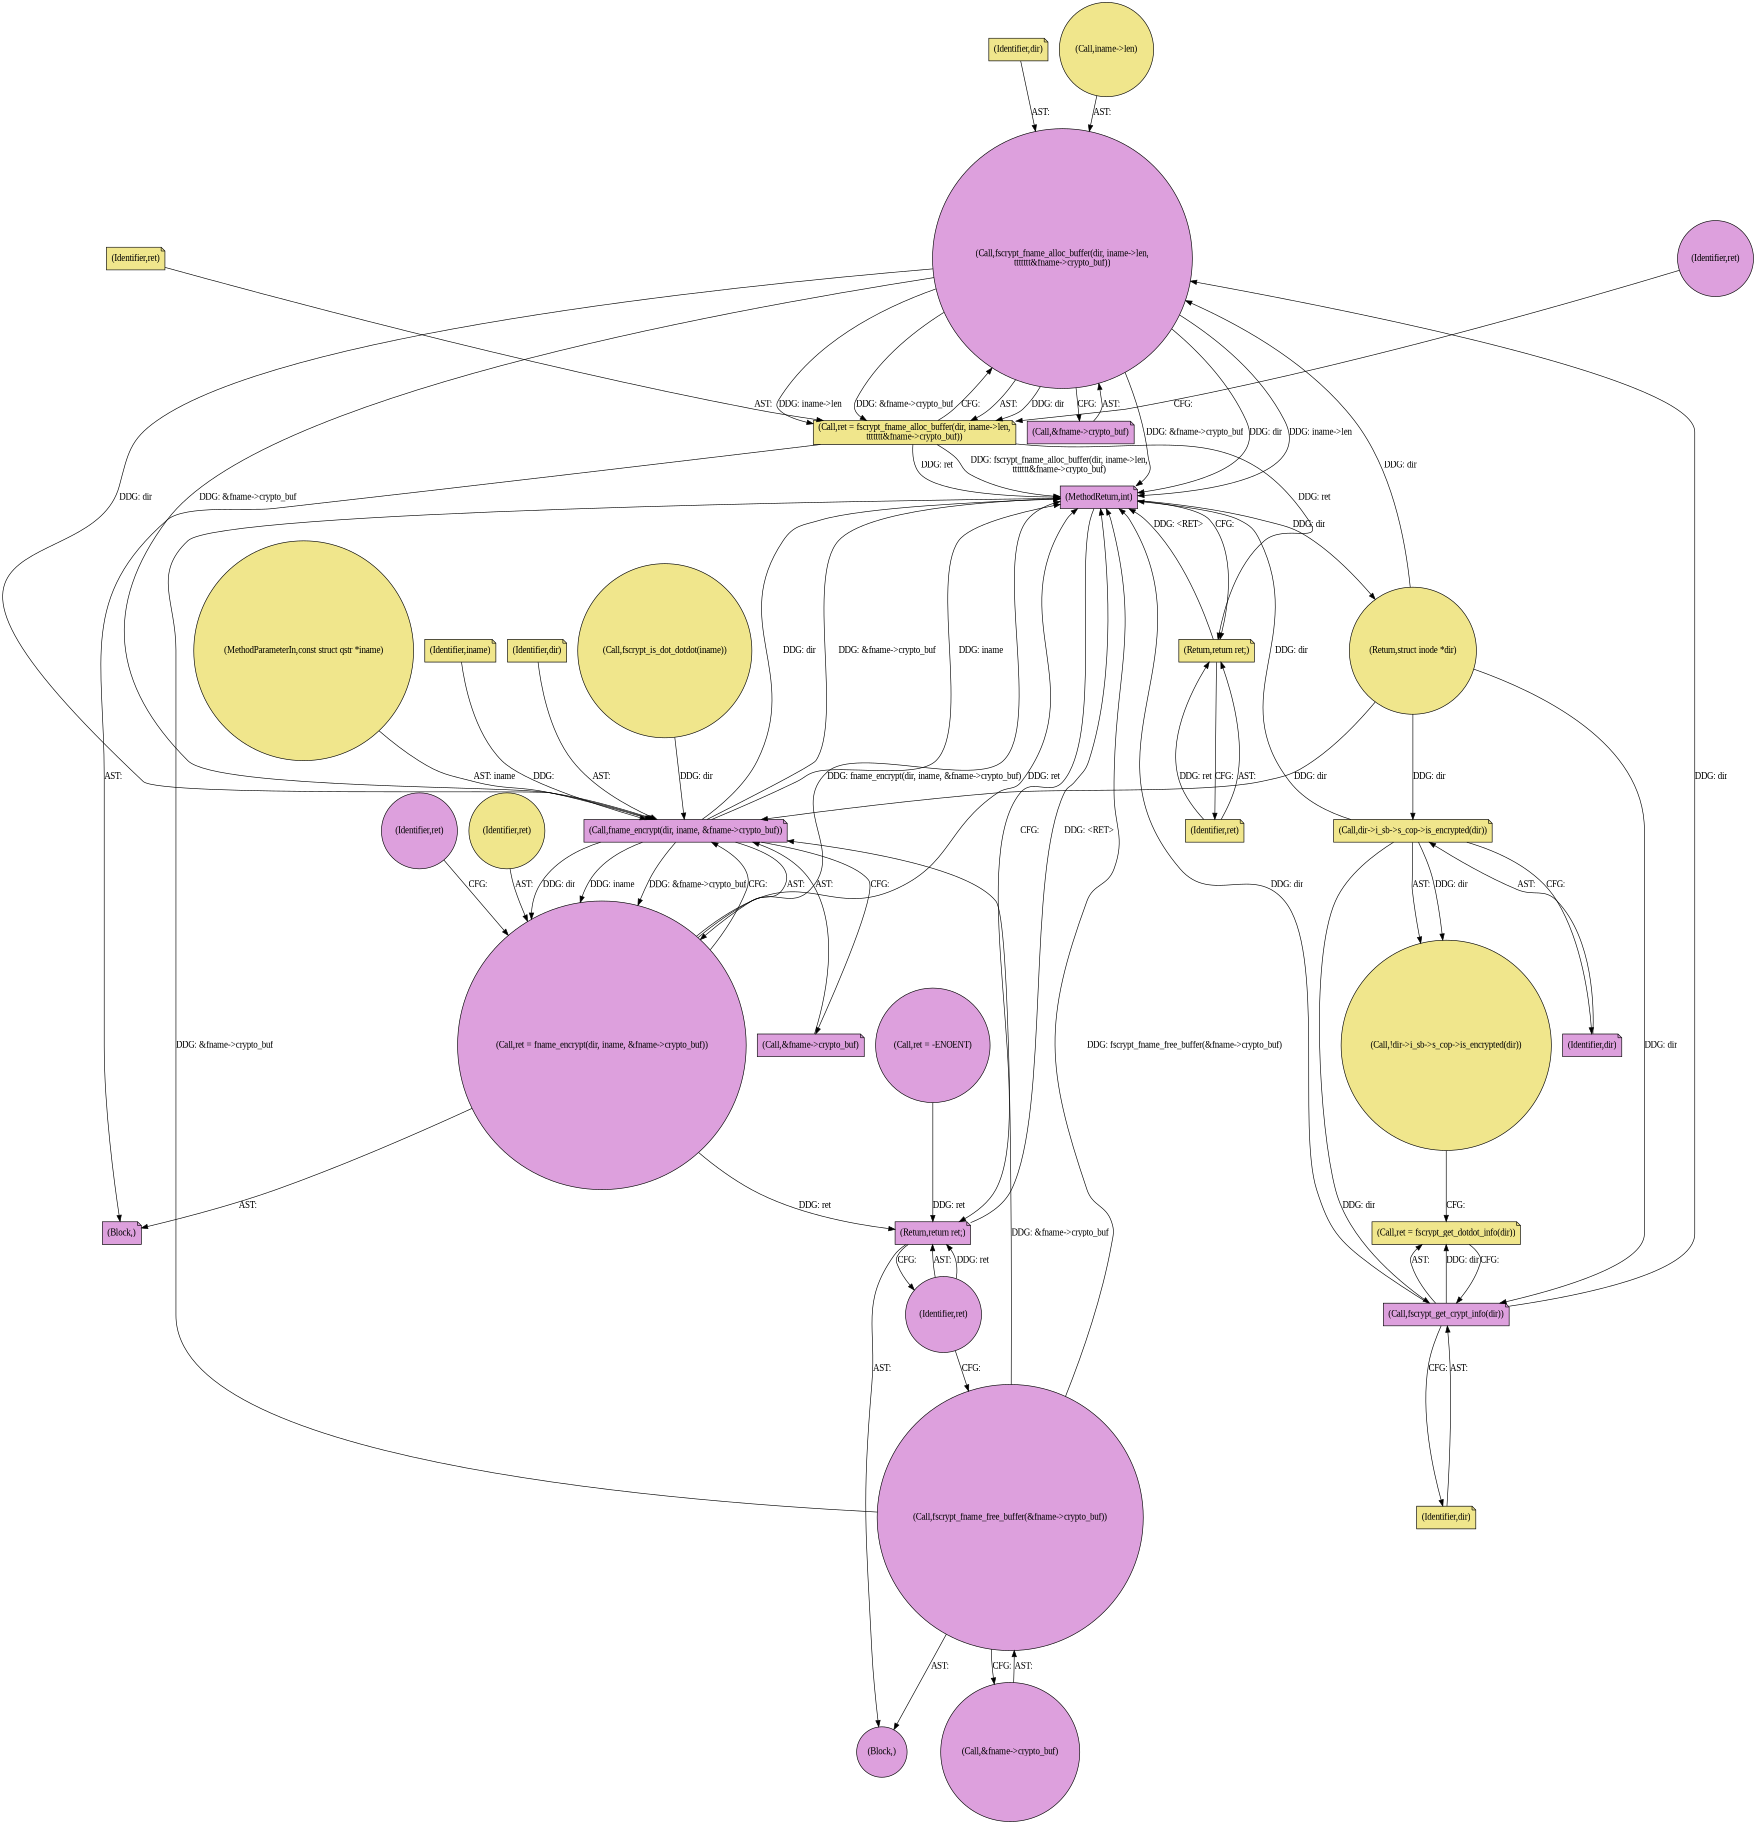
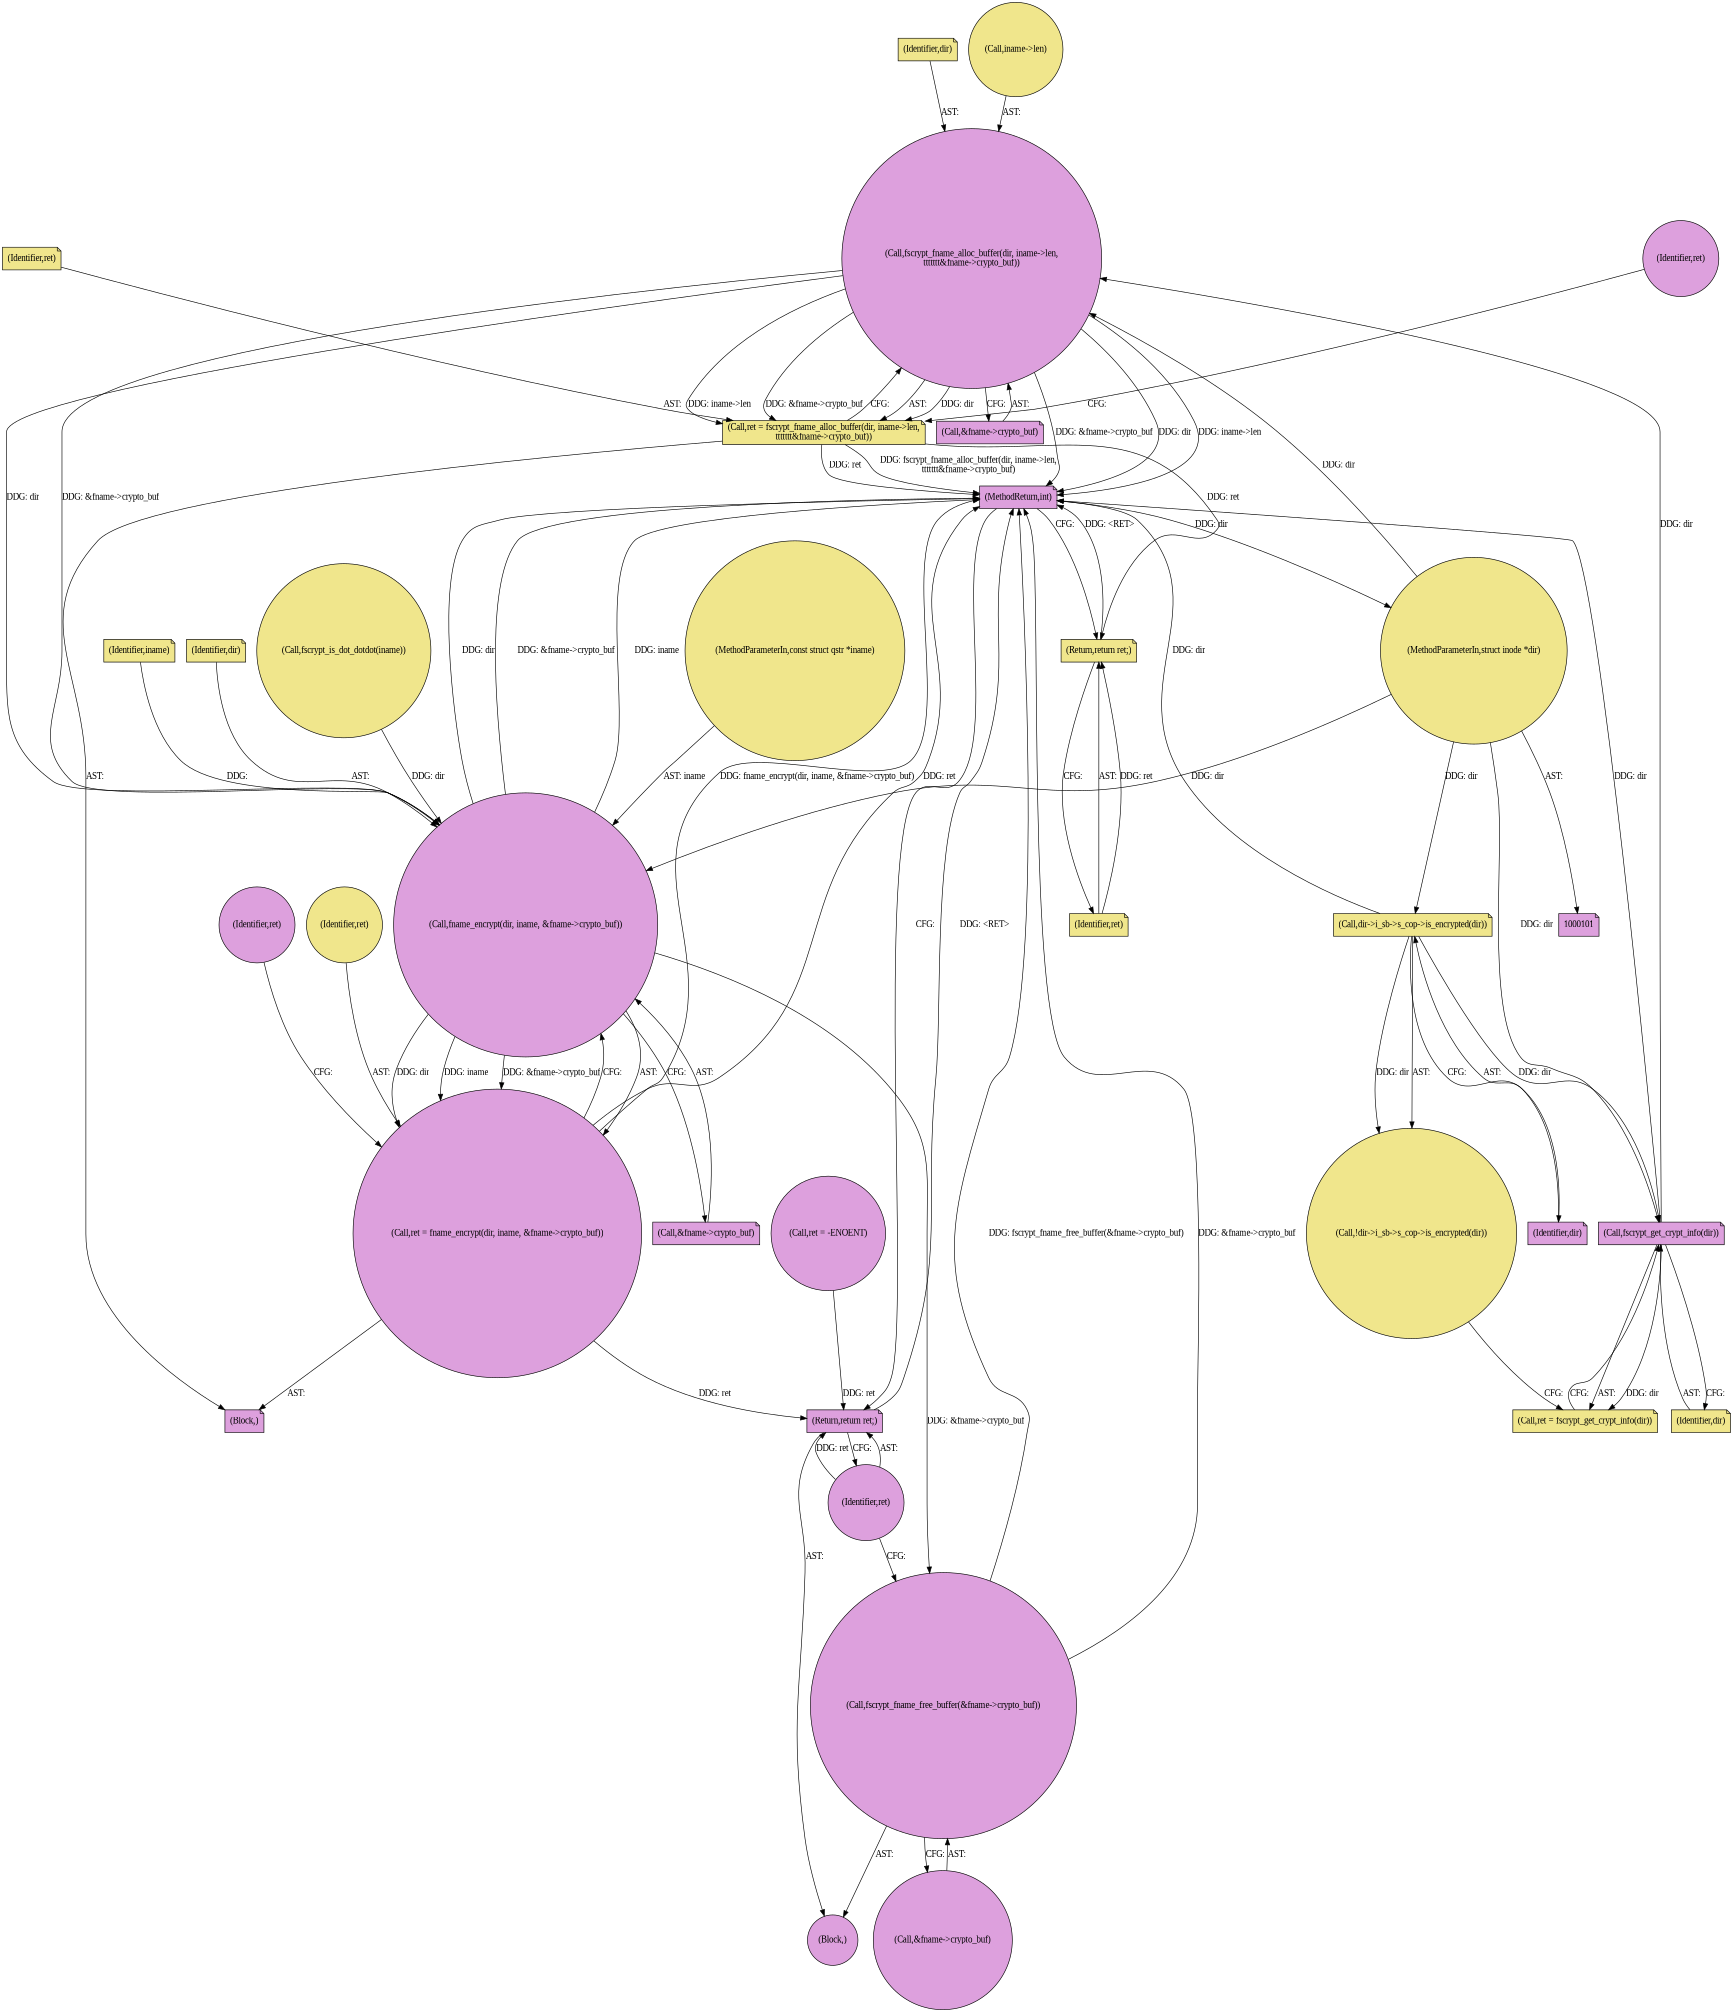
node "(Return,struct inode *dir)": label "(Return,struct inode *dir)" -> "(MethodParameterIn,struct inode *dir)"
node "(Call,fname_encrypt(dir, iname, &fname->crypto_buf))": shape note -> circle
node "1000101": added
edge "(Call,fscrypt_fname_free_buffer(&fname->crypto_buf))" -> "(Call,fname_encrypt(dir, iname, &fname->crypto_buf))": reversed
node "(Call,ret = fscrypt_get_dotdot_info(dir))": label "(Call,ret = fscrypt_get_dotdot_info(dir))" -> "(Call,ret = fscrypt_get_crypt_info(dir))"
